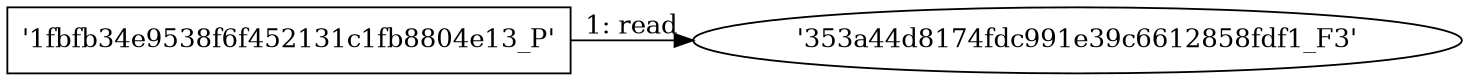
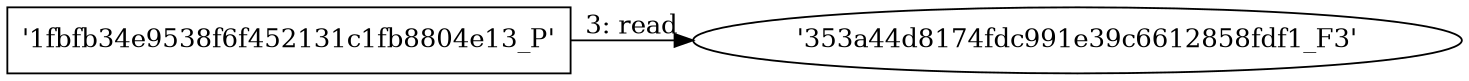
edge "'1fbfb34e9538f6f452131c1fb8804e13_P'" -> "'353a44d8174fdc991e39c6612858fdf1_F3'": label "1: read" -> "3: read"
